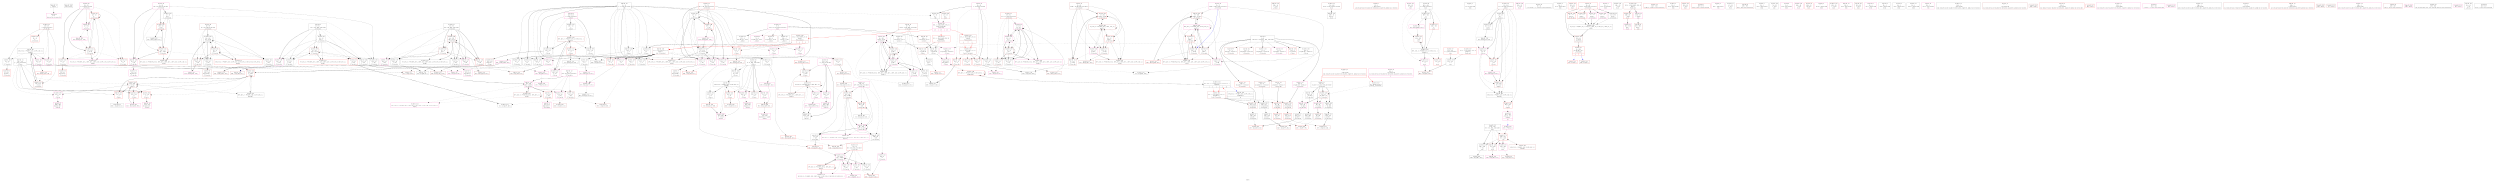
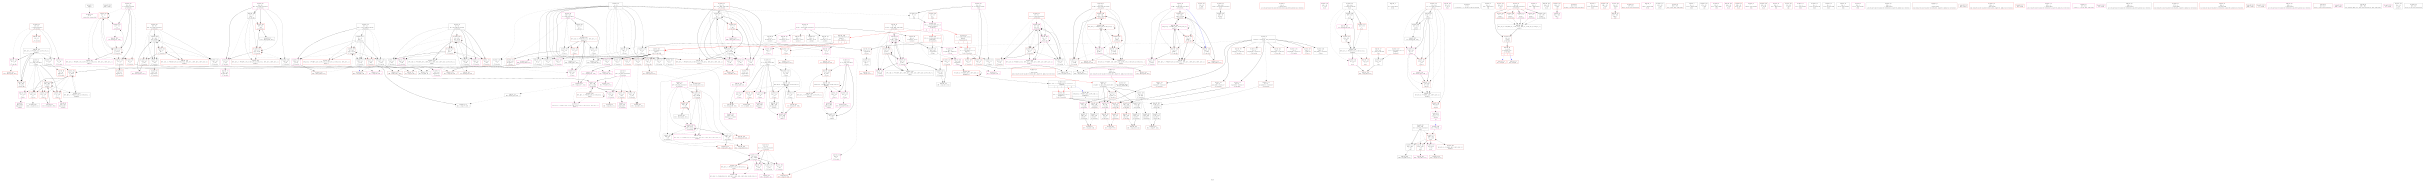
node "NodeID: 465": removed
node "NodeID: 317": removed
node "NodeID: 86": added
